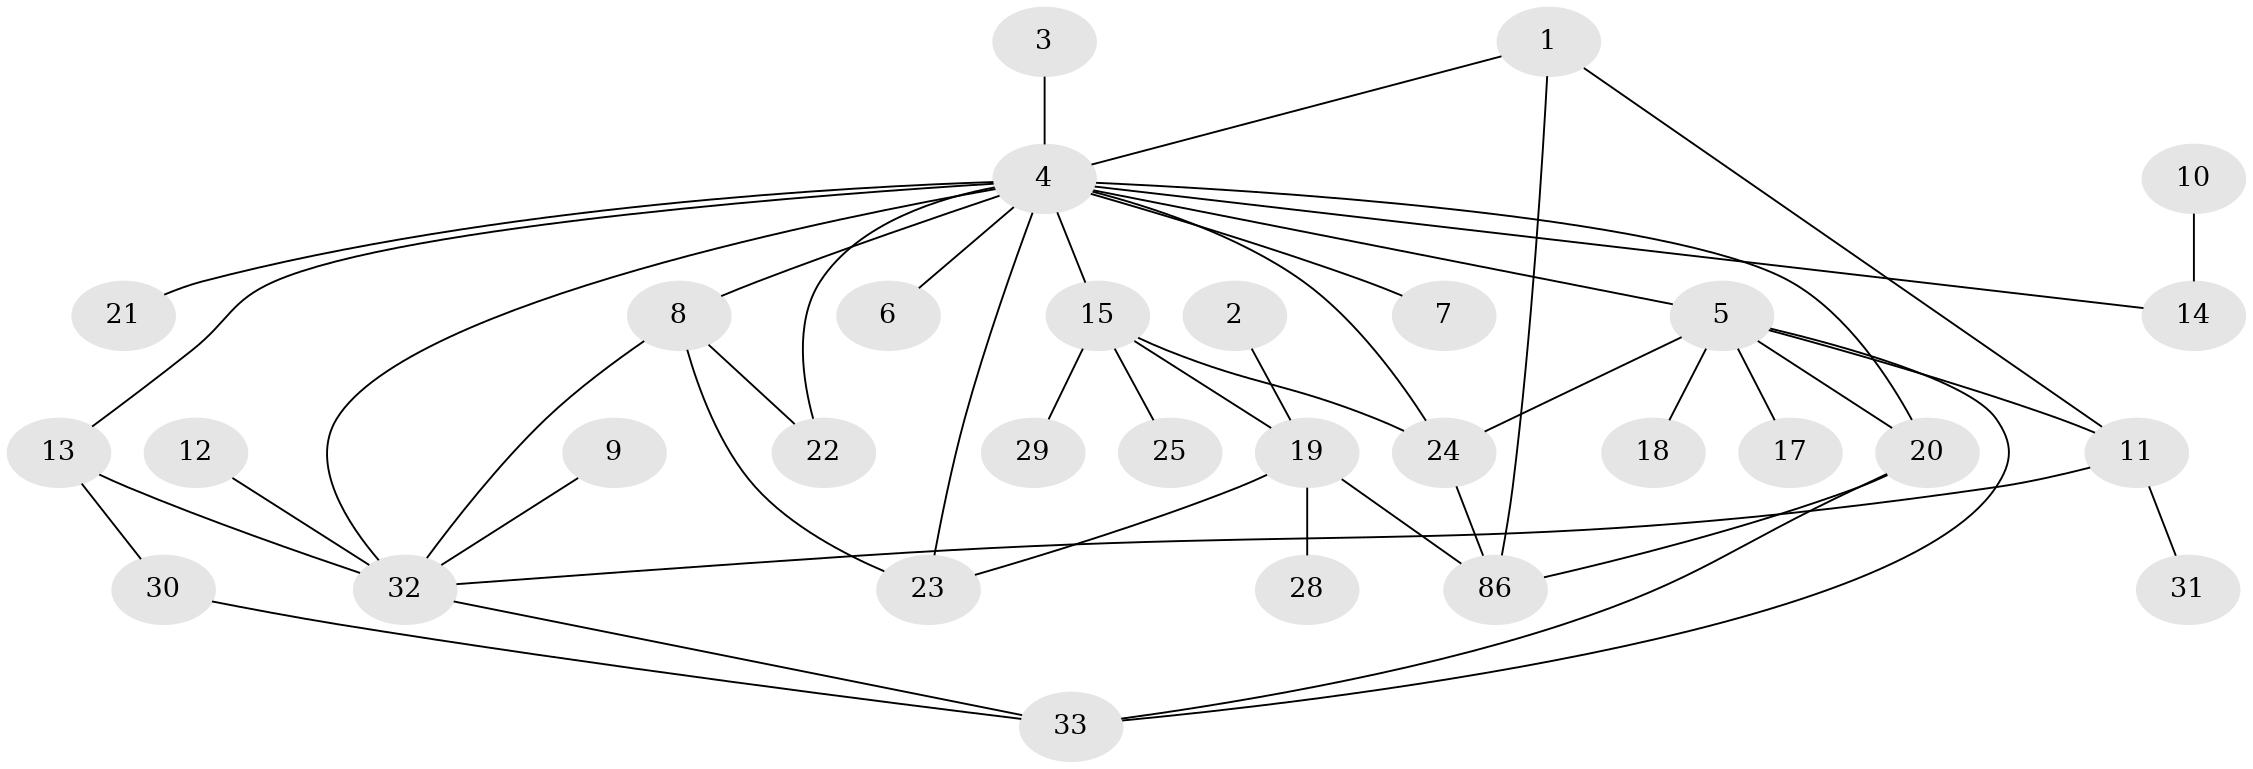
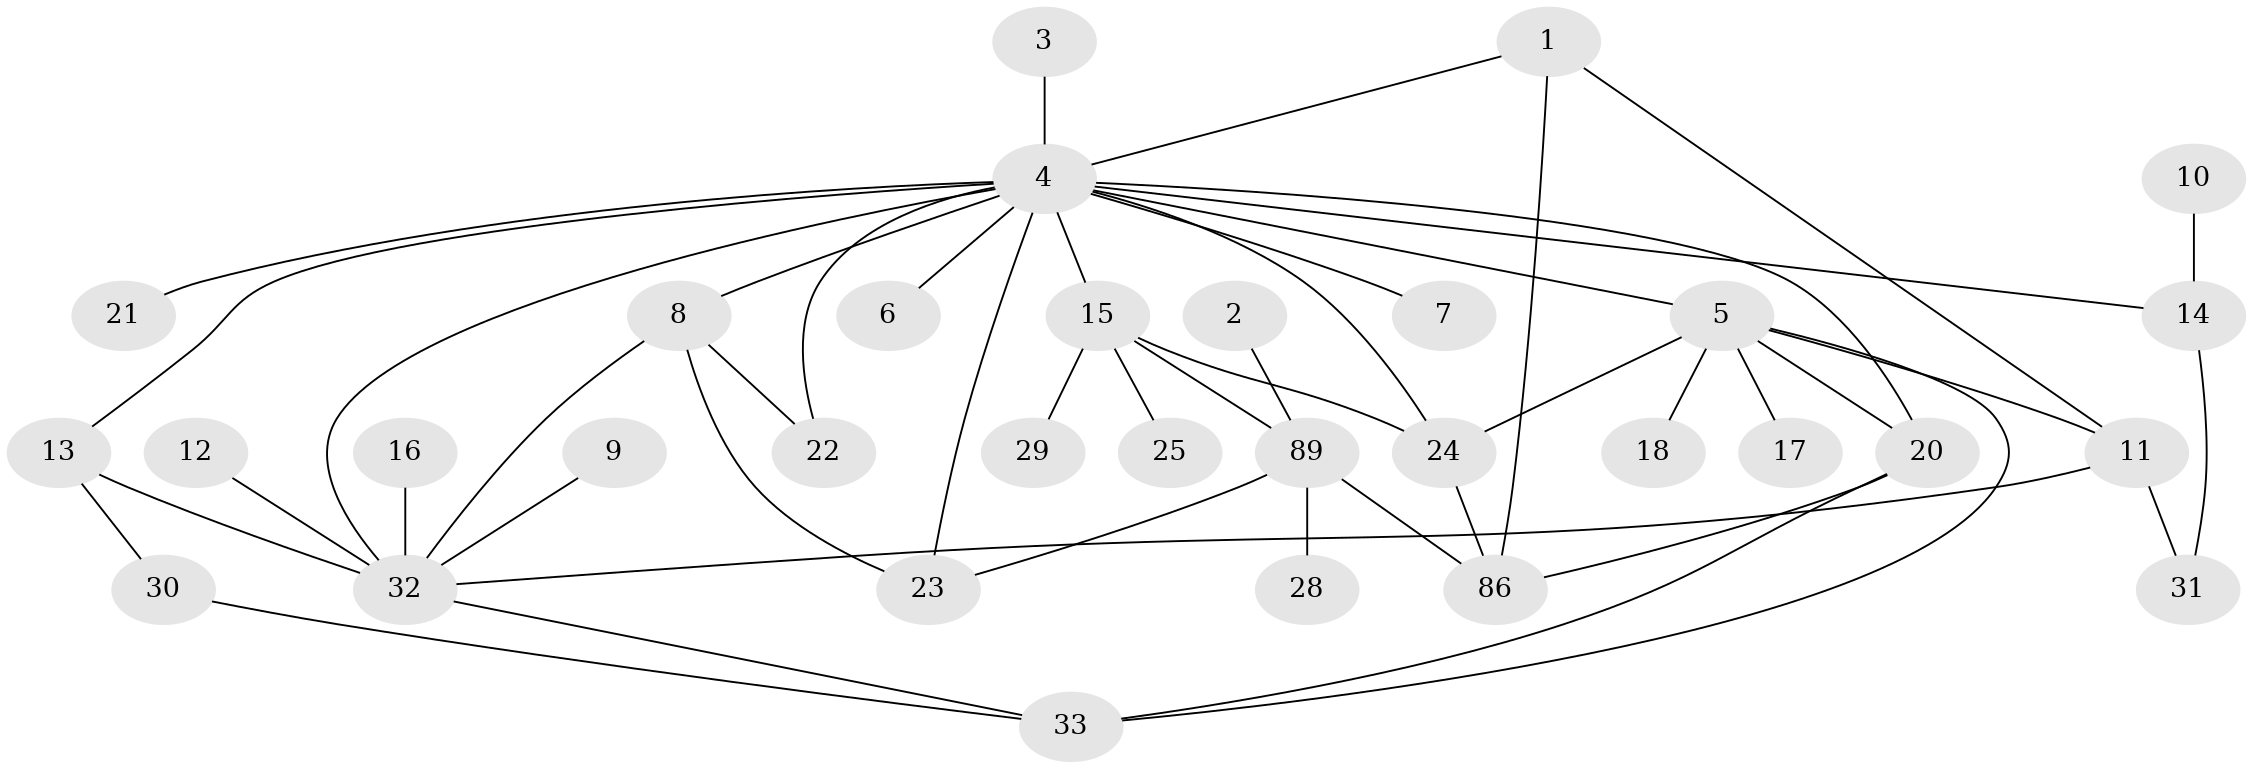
node "16": added
node "19": label "19" -> "89"
edge "14" -- "31": added
